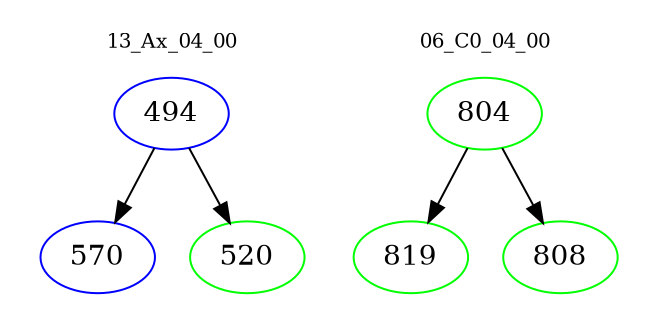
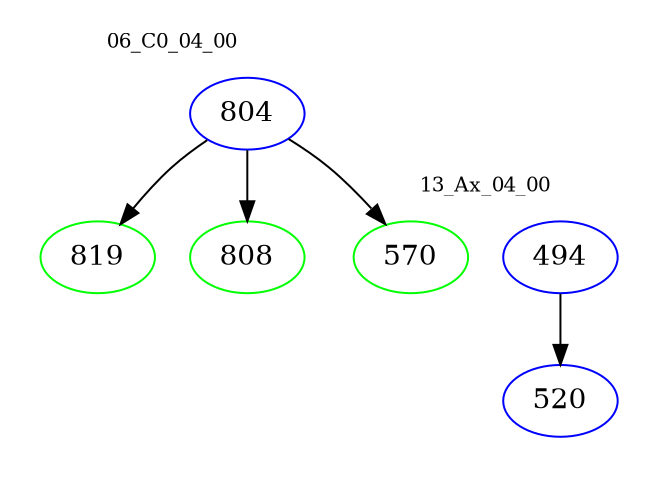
node "804": color green -> blue
edge "494" -> "570": now "804" -> "570"
node "570": color blue -> green
node "520": color green -> blue
